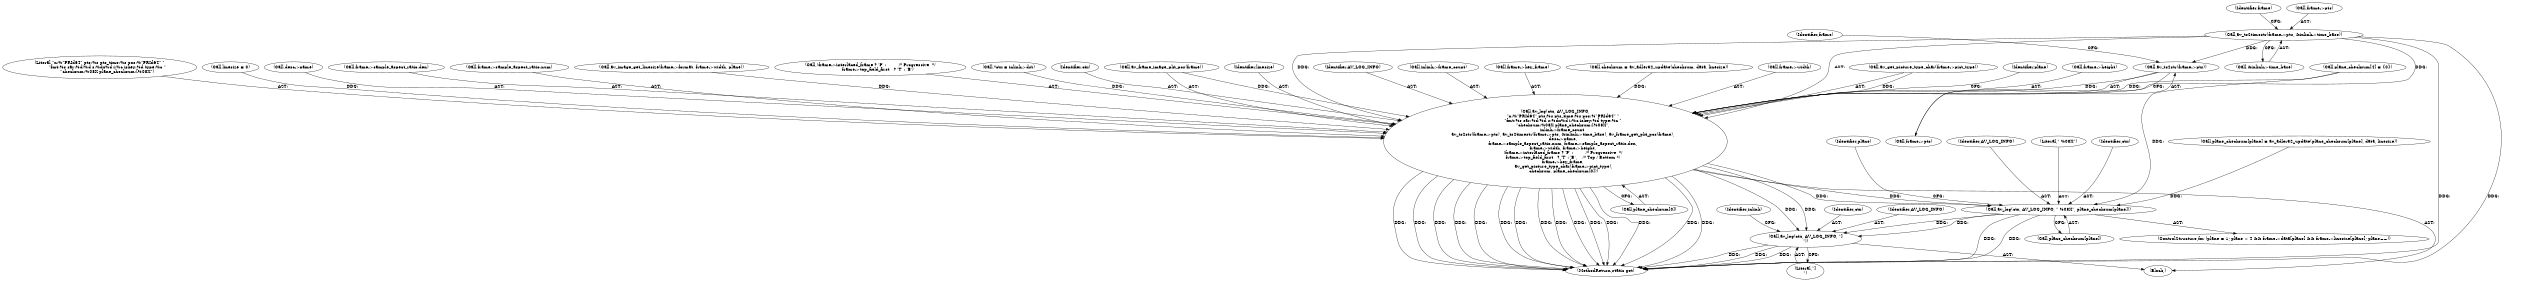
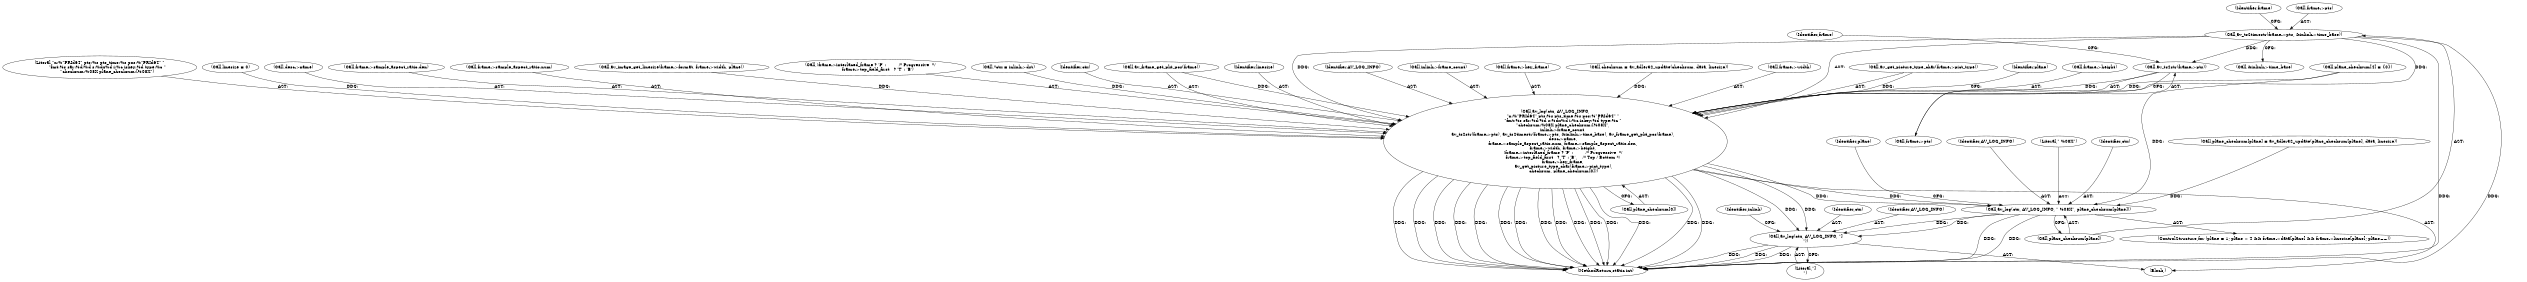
edge "(Call,&inlink->time_base)" -> "(Call,av_ts2timestr(frame->pts, &inlink->time_base))": now "(Call,plane_checksum[plane])" -> "(Call,av_ts2timestr(frame->pts, &inlink->time_base))"
node "(Call,av_frame_image_pkt_pos(frame))": label "(Call,av_frame_image_pkt_pos(frame))" -> "(Call,av_frame_get_pkt_pos(frame))"
node "(MethodReturn,static get)": label "(MethodReturn,static get)" -> "(MethodReturn,static int)"
